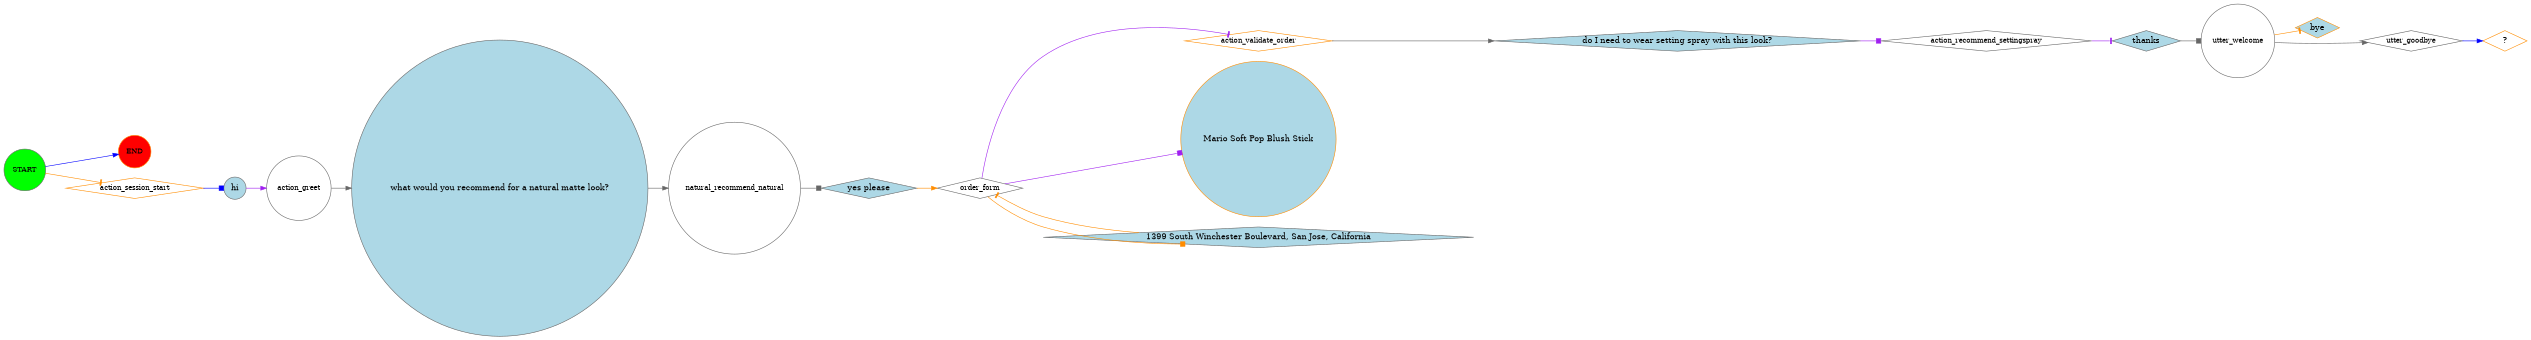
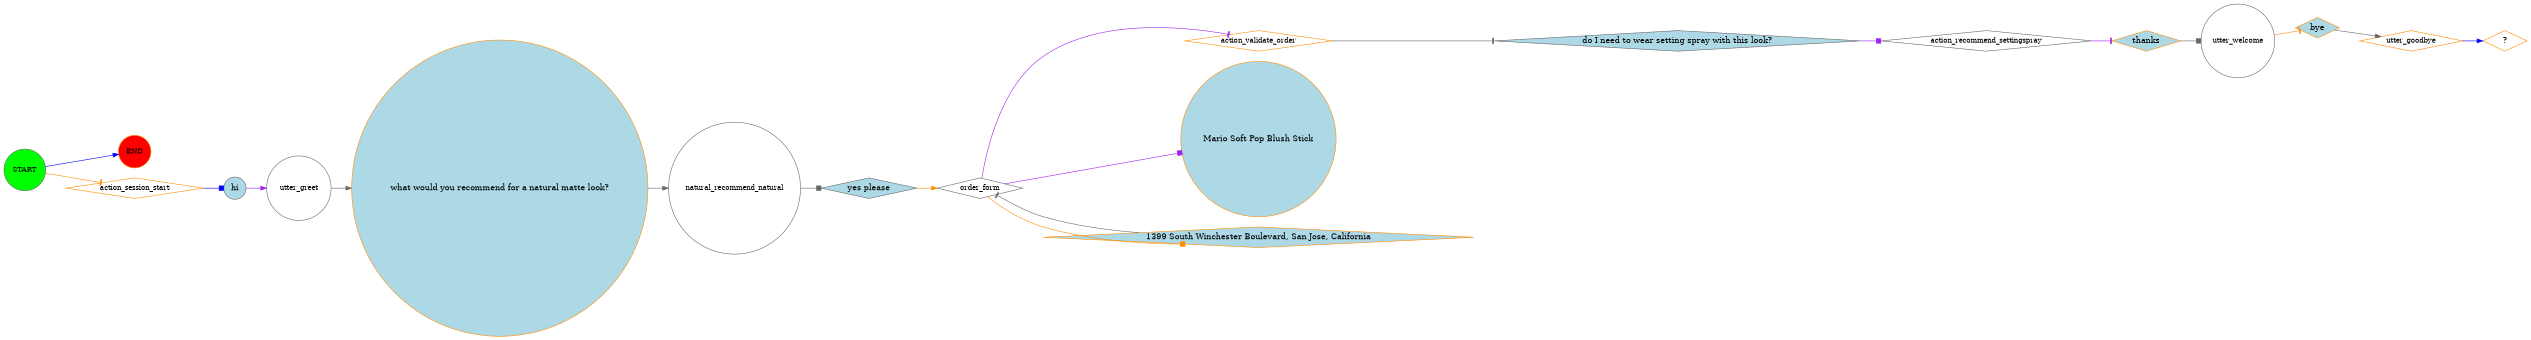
edge "action_validate_order" -> "do I need to wear setting spray with this look?": arrowhead normal -> tee
node "thanks": color gray40 -> darkorange
node "utter_goodbye": color gray40 -> darkorange
edge "utter_welcome" -> "utter_goodbye": now "bye" -> "utter_goodbye"
node "action_greet": label "action_greet" -> "utter_greet"
node "what would you recommend for a natural matte look?": color gray40 -> darkorange
edge "1399 South Winchester Boulevard, San Jose, California" -> "order_form": color darkorange -> gray40
node "1399 South Winchester Boulevard, San Jose, California": color gray40 -> darkorange
